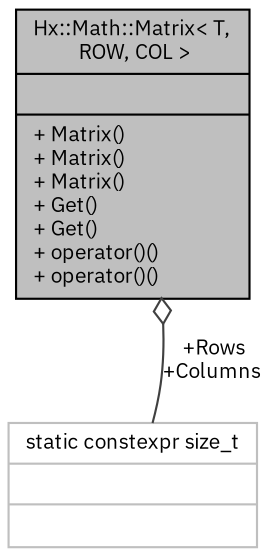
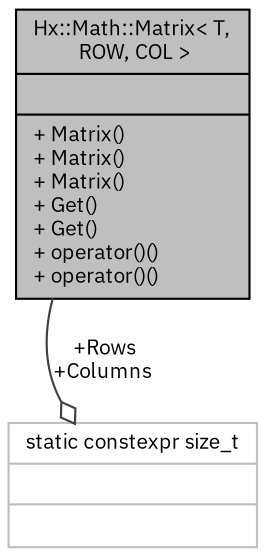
edge "static constexpr size_t" -> "Hx::Math::Matrix< T,": reversed
